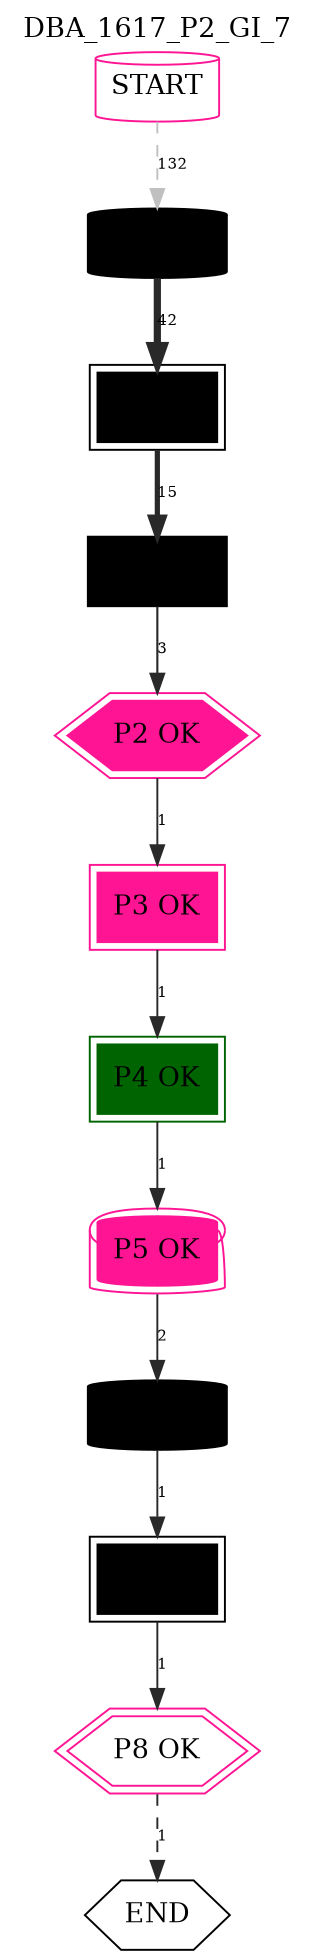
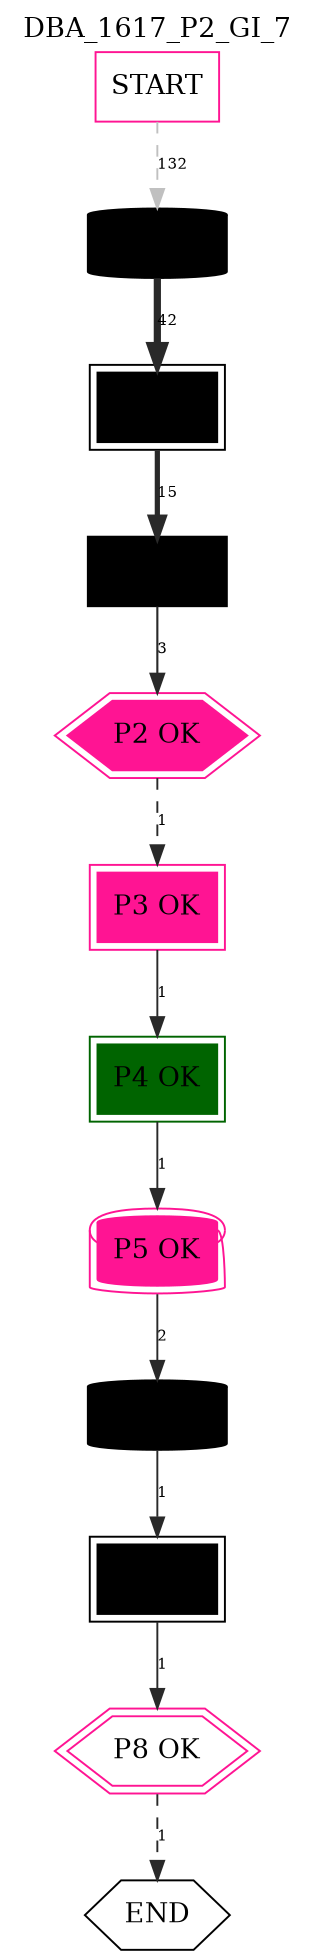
node "START": shape cylinder -> box
edge "P2 OK" -> "P3 OK": style solid -> dashed
